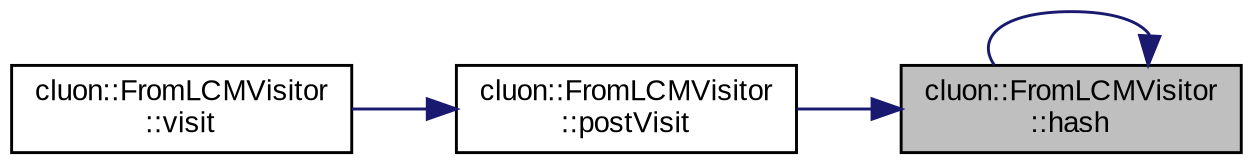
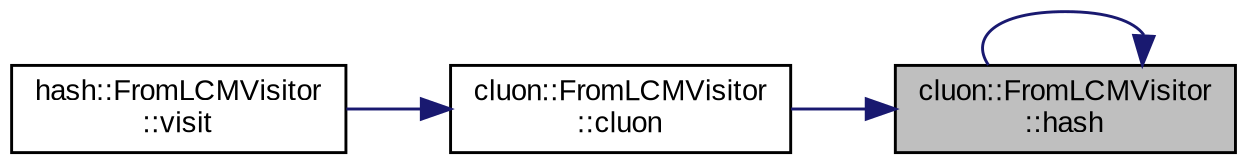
node "cluon::FromLCMVisitor ::visit": label "cluon::FromLCMVisitor ::visit" -> "hash::FromLCMVisitor ::visit"
node "cluon::FromLCMVisitor ::postVisit": label "cluon::FromLCMVisitor ::postVisit" -> "cluon::FromLCMVisitor ::cluon"
